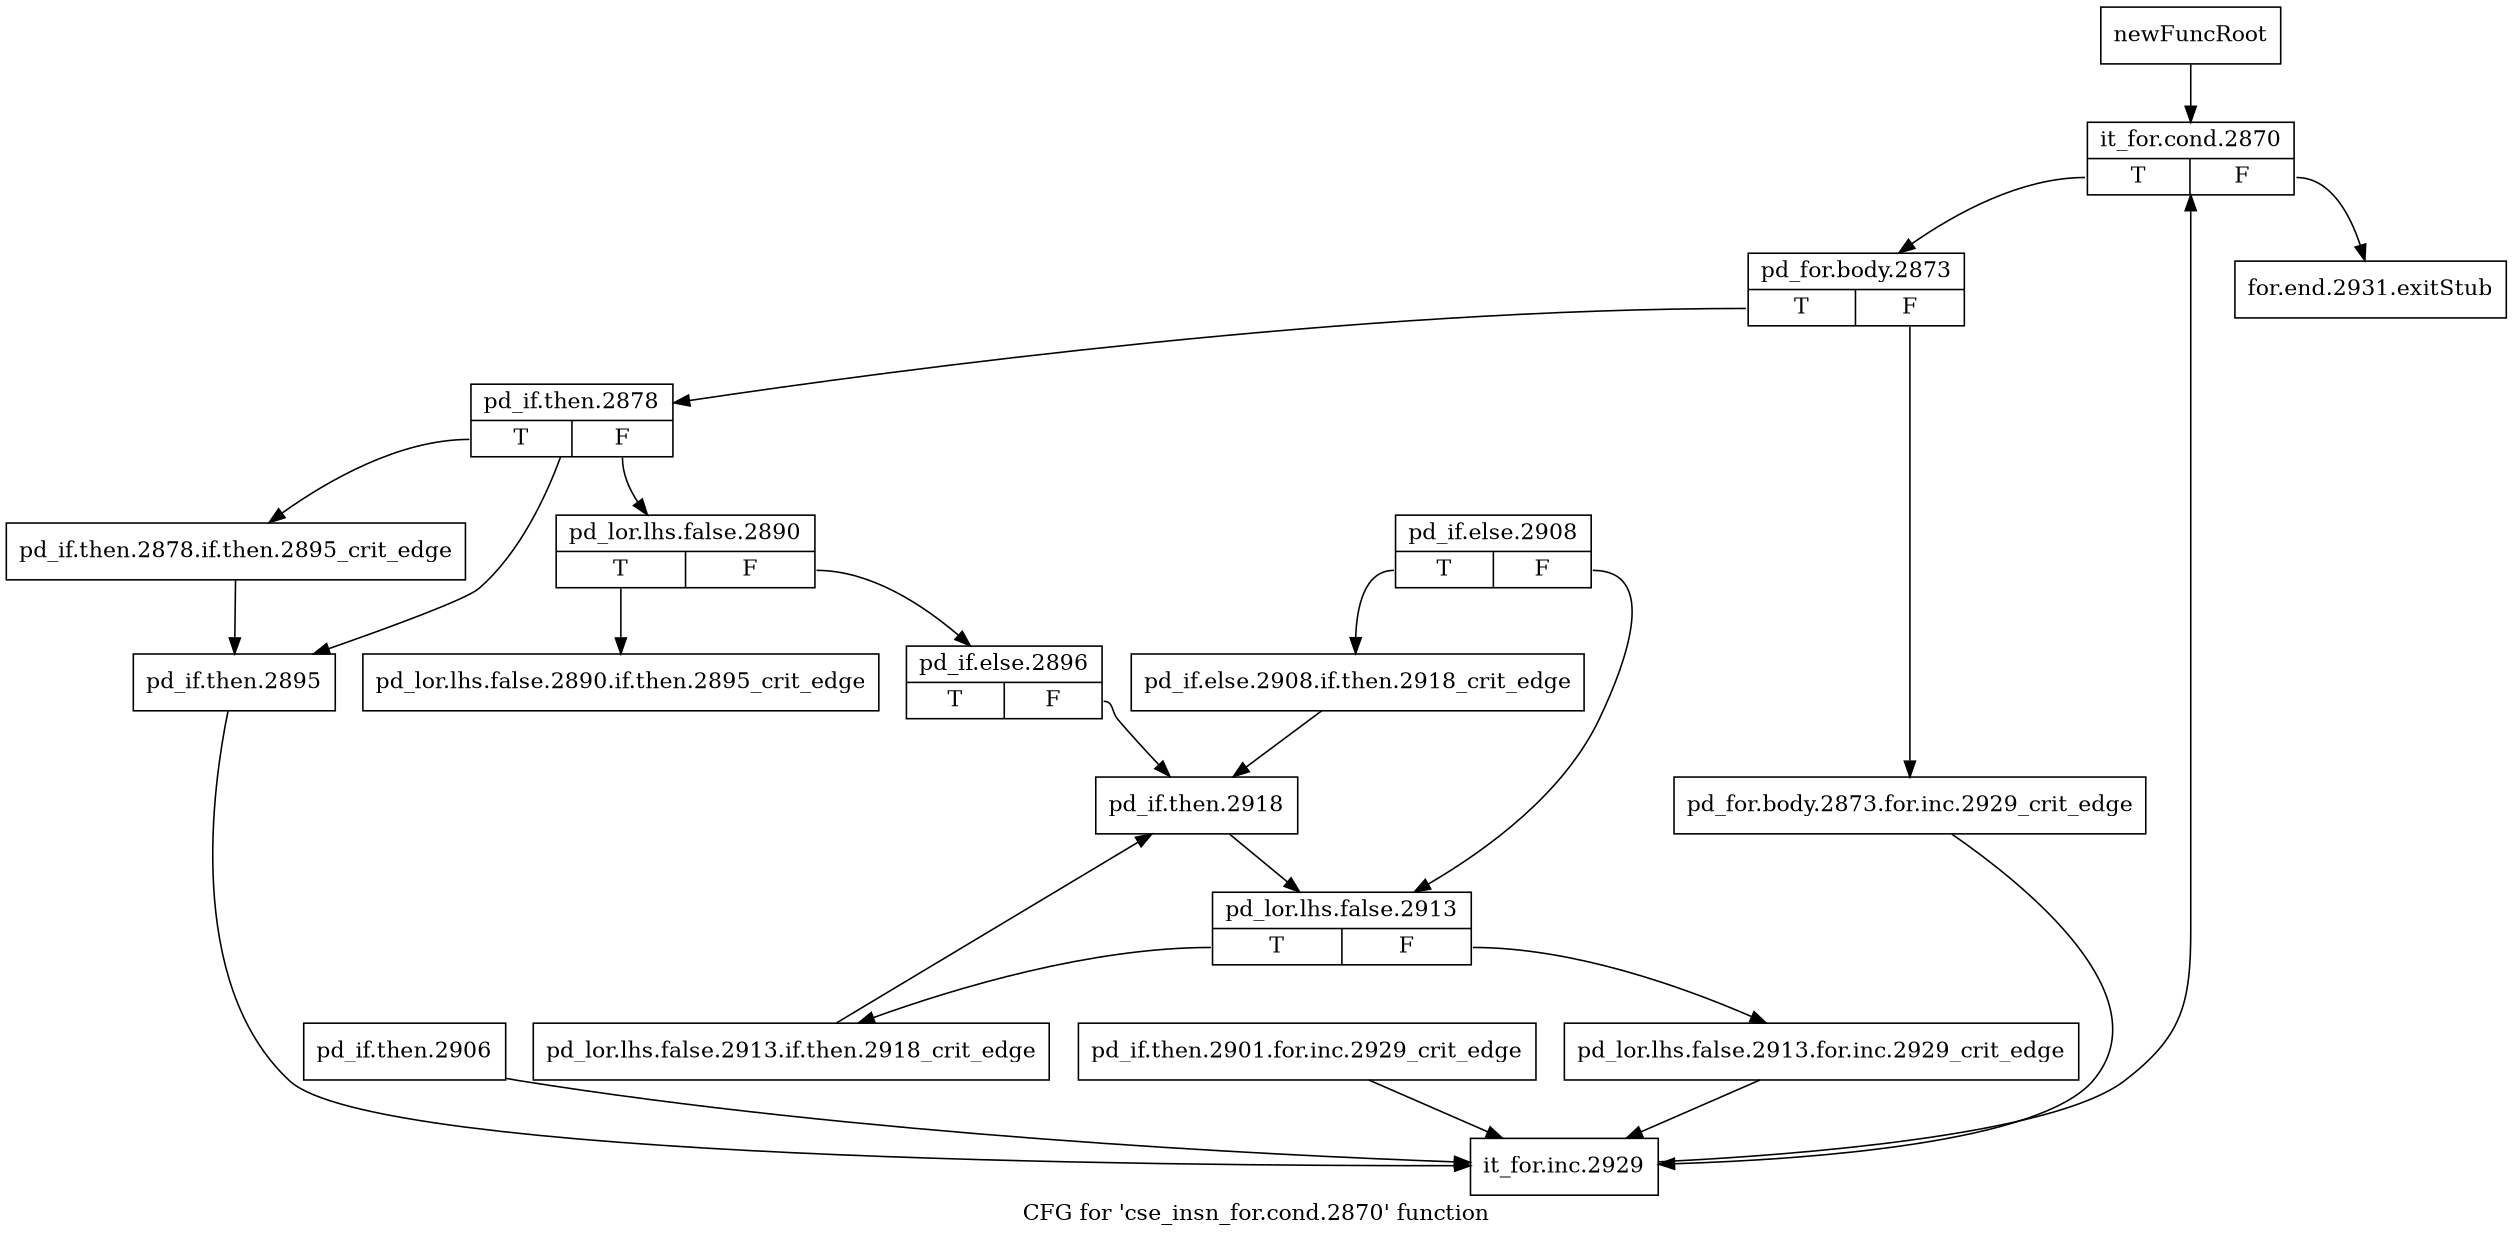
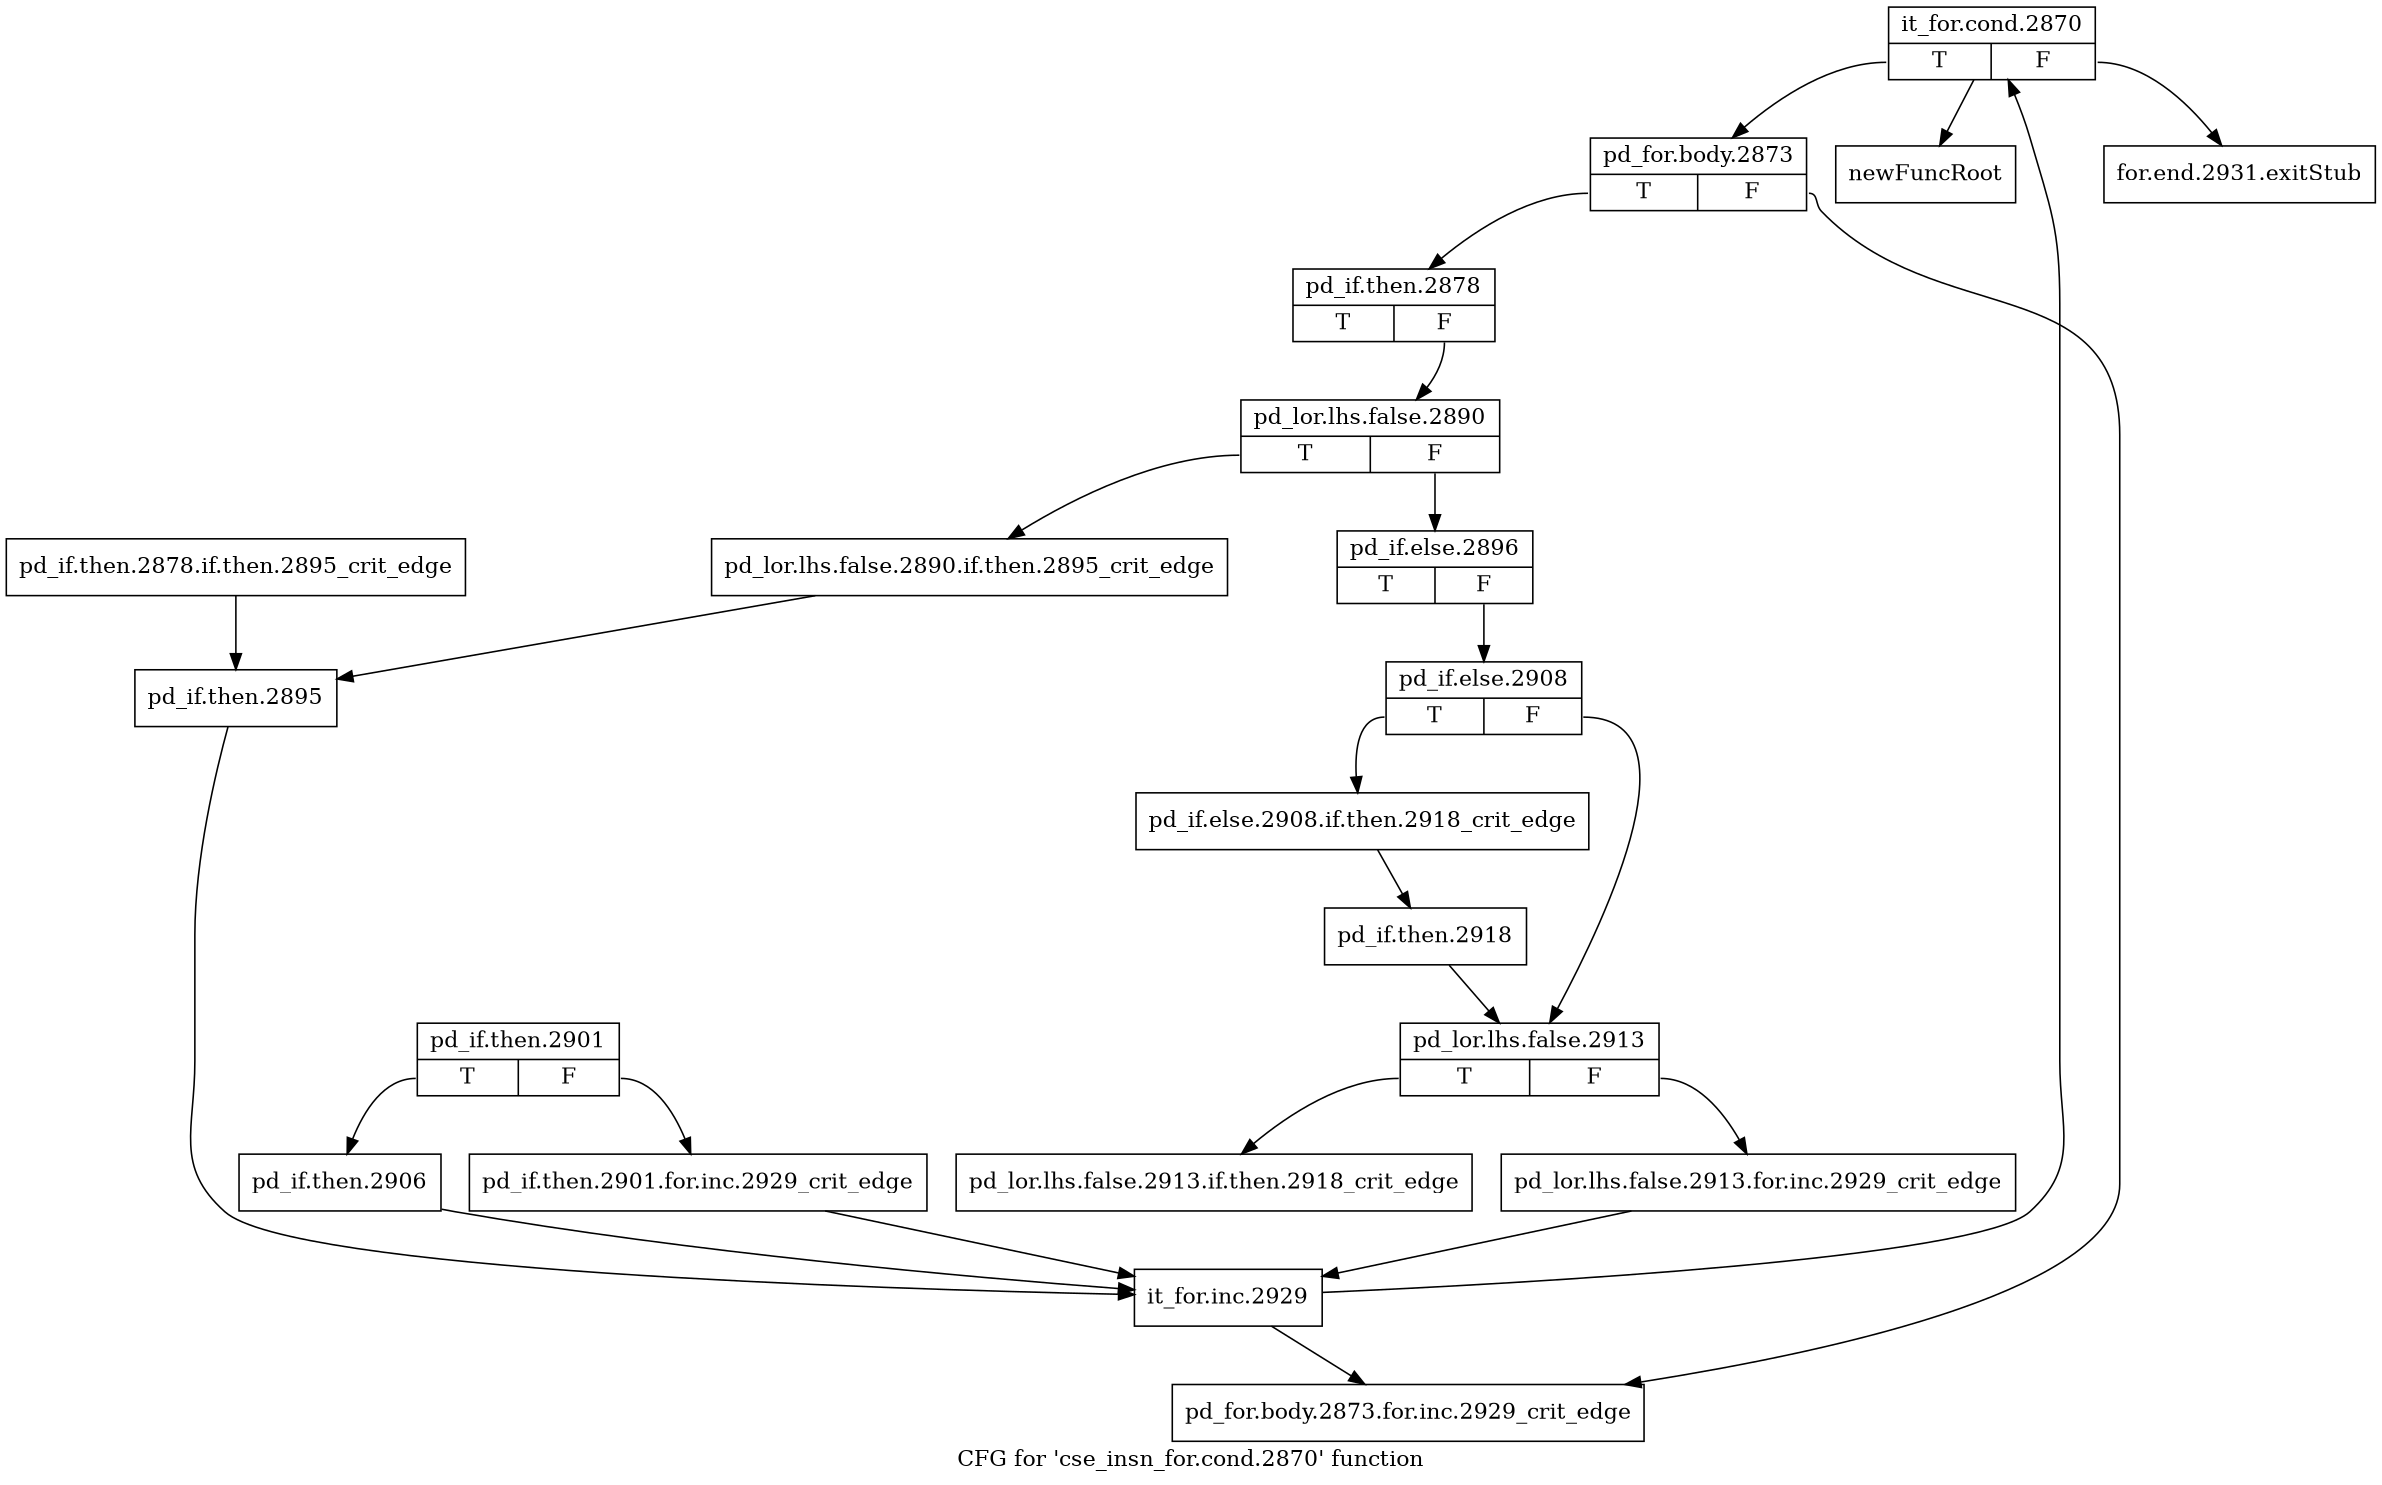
edge "newFuncRoot" -> "it_for.cond.2870": reversed
edge "pd_if.then.2878" -> "pd_if.then.2878.if.then.2895_crit_edge": removed
edge "pd_if.then.2878" -> "pd_if.then.2895": now "pd_lor.lhs.false.2890.if.then.2895_crit_edge" -> "pd_if.then.2895"
edge "pd_if.else.2896" -> "pd_if.then.2918": now "pd_if.else.2896" -> "pd_if.else.2908"
edge "pd_lor.lhs.false.2913.if.then.2918_crit_edge" -> "pd_if.then.2918": removed
node "pd_if.then.2901": added
edge "pd_for.body.2873.for.inc.2929_crit_edge" -> "it_for.inc.2929": reversed
